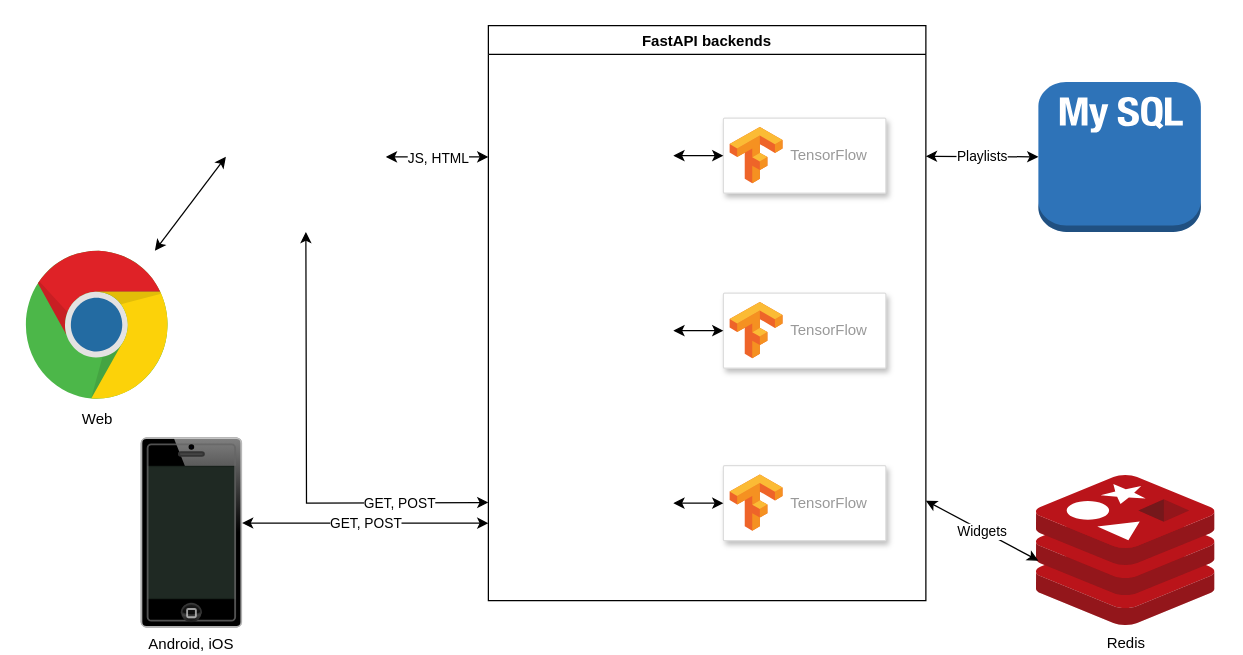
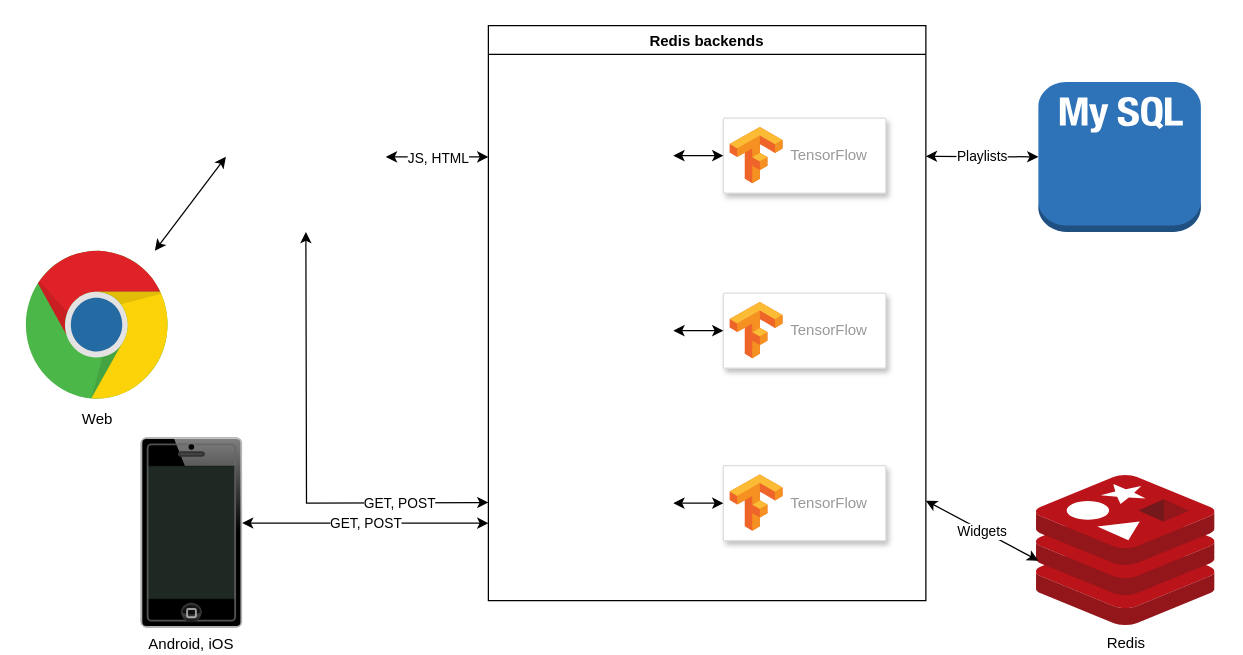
node "FastAPI backends": label "FastAPI backends" -> "Redis backends"
